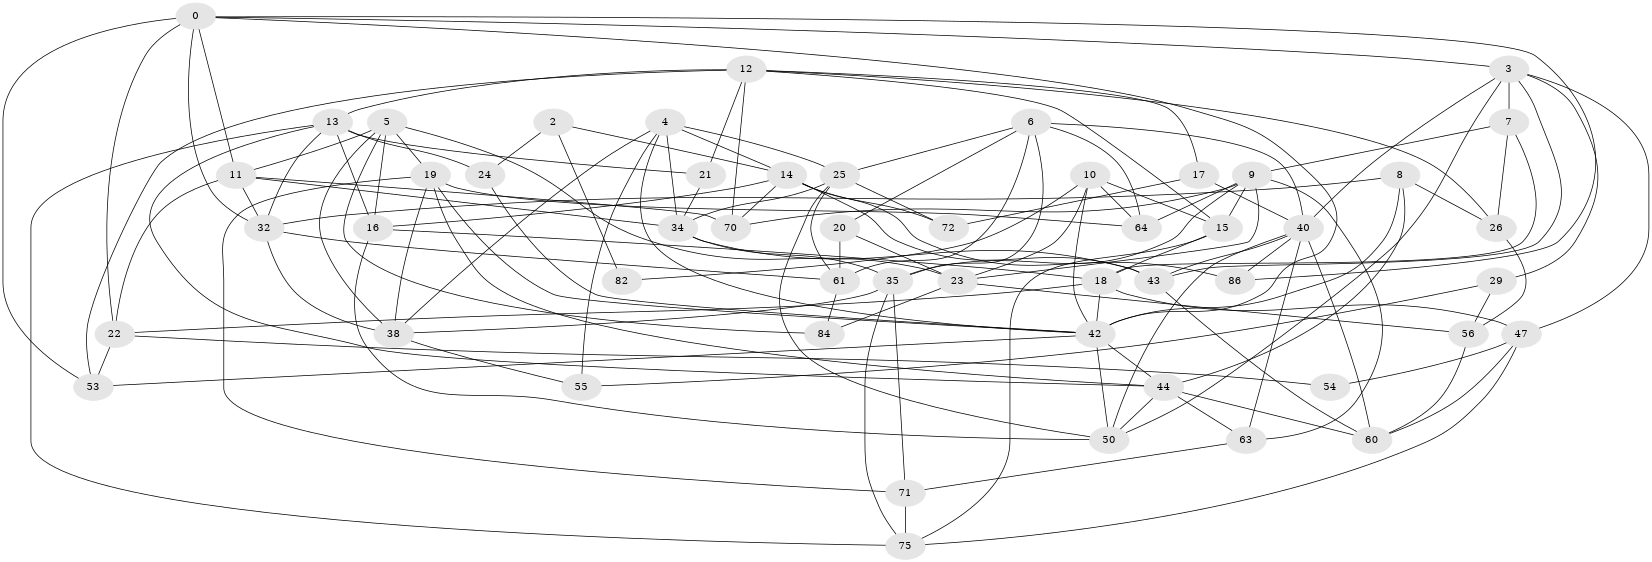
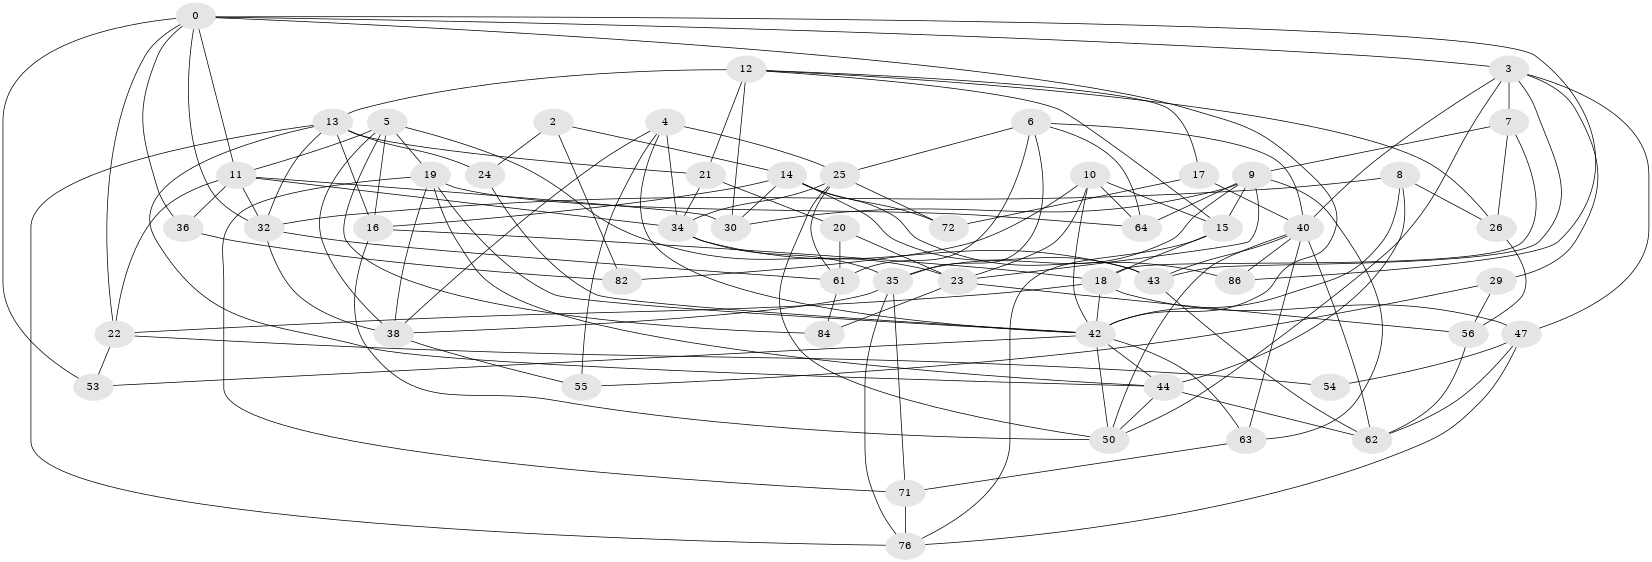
edge "12" -- "53": removed
edge "4" -- "14": removed
edge "6" -- "20": now "21" -- "20"
node "36": added
node "70": label "70" -> "30"
edge "44" -- "63": now "42" -- "63"
node "60": label "60" -> "62"
node "75": label "75" -> "76"
